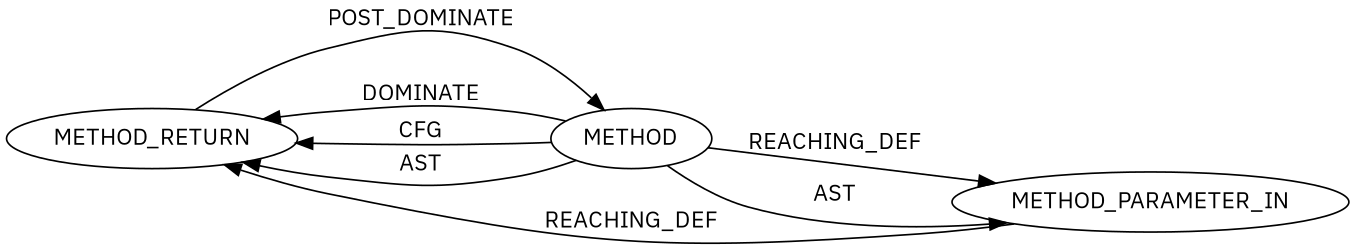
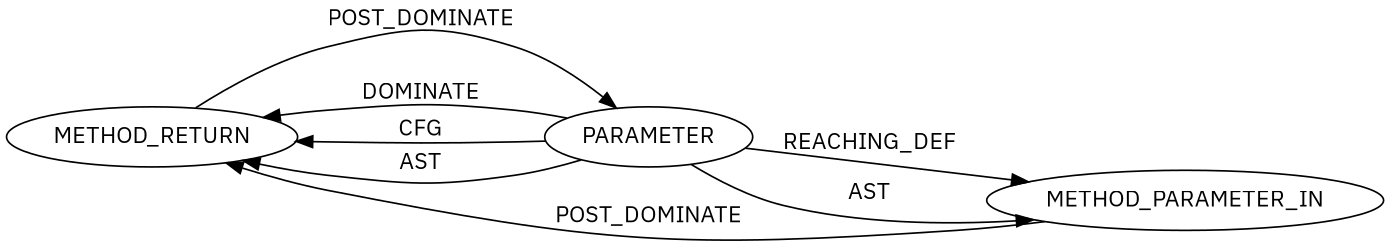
node "METHOD": label "METHOD" -> "PARAMETER"
edge "METHOD_PARAMETER_IN" -> "METHOD_RETURN": label "REACHING_DEF" -> "POST_DOMINATE"
